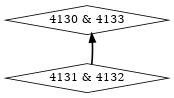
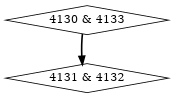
edge "4131 & 4132" -> "4130 & 4133": reversed
